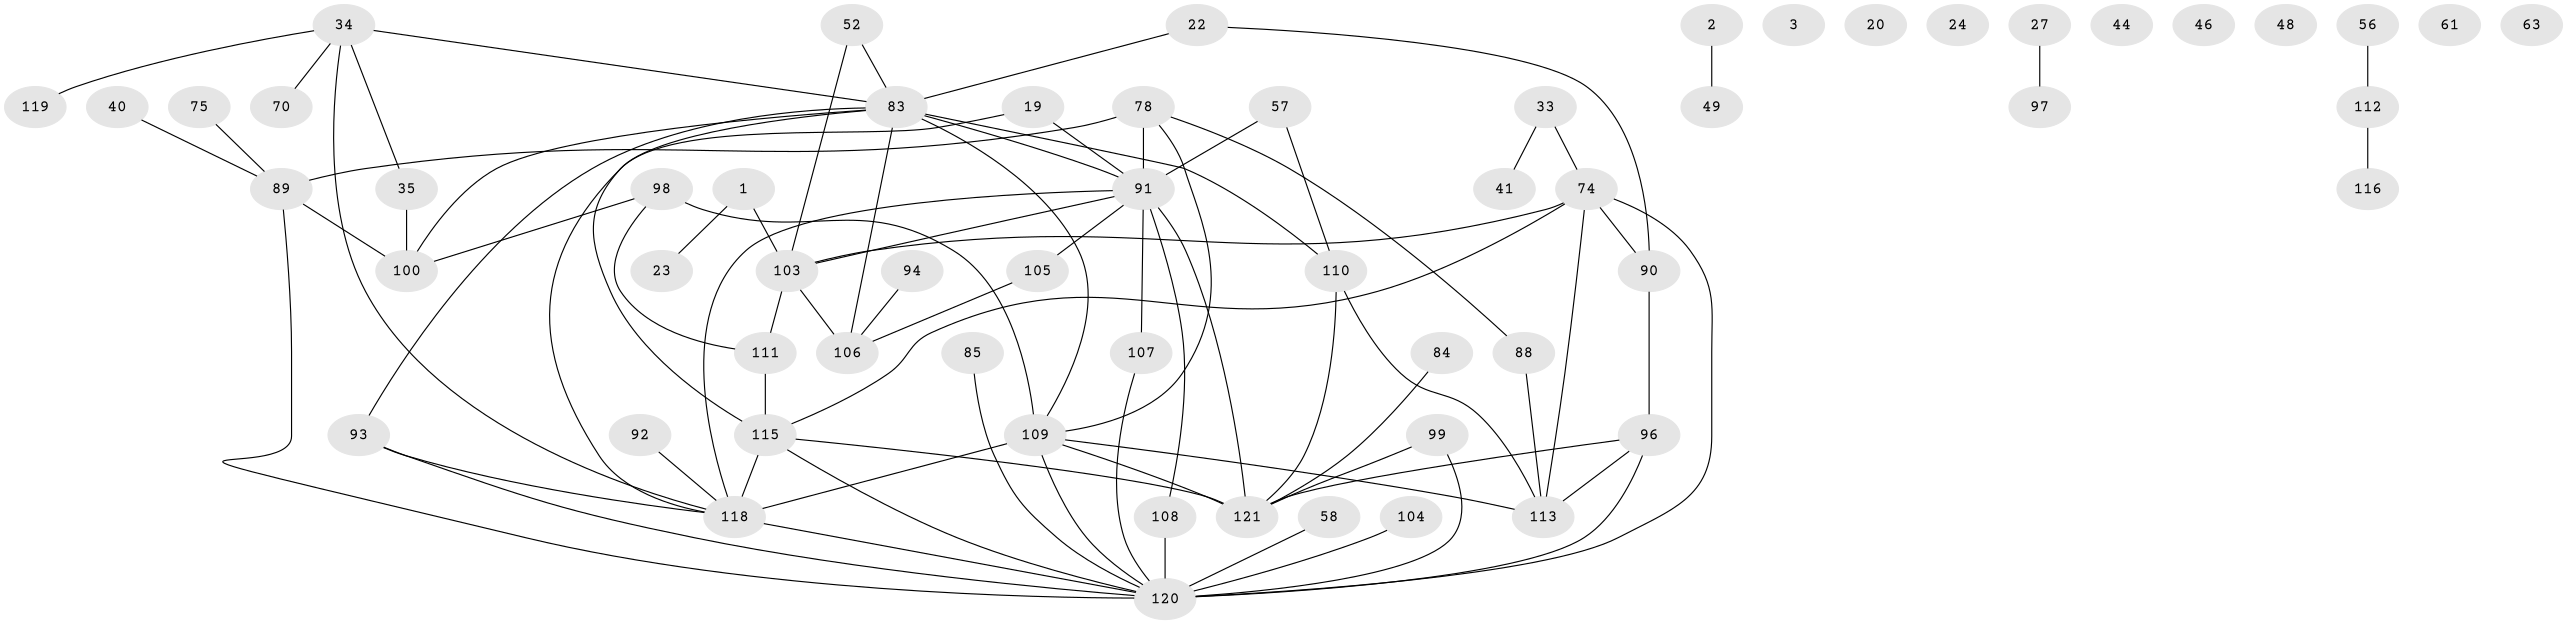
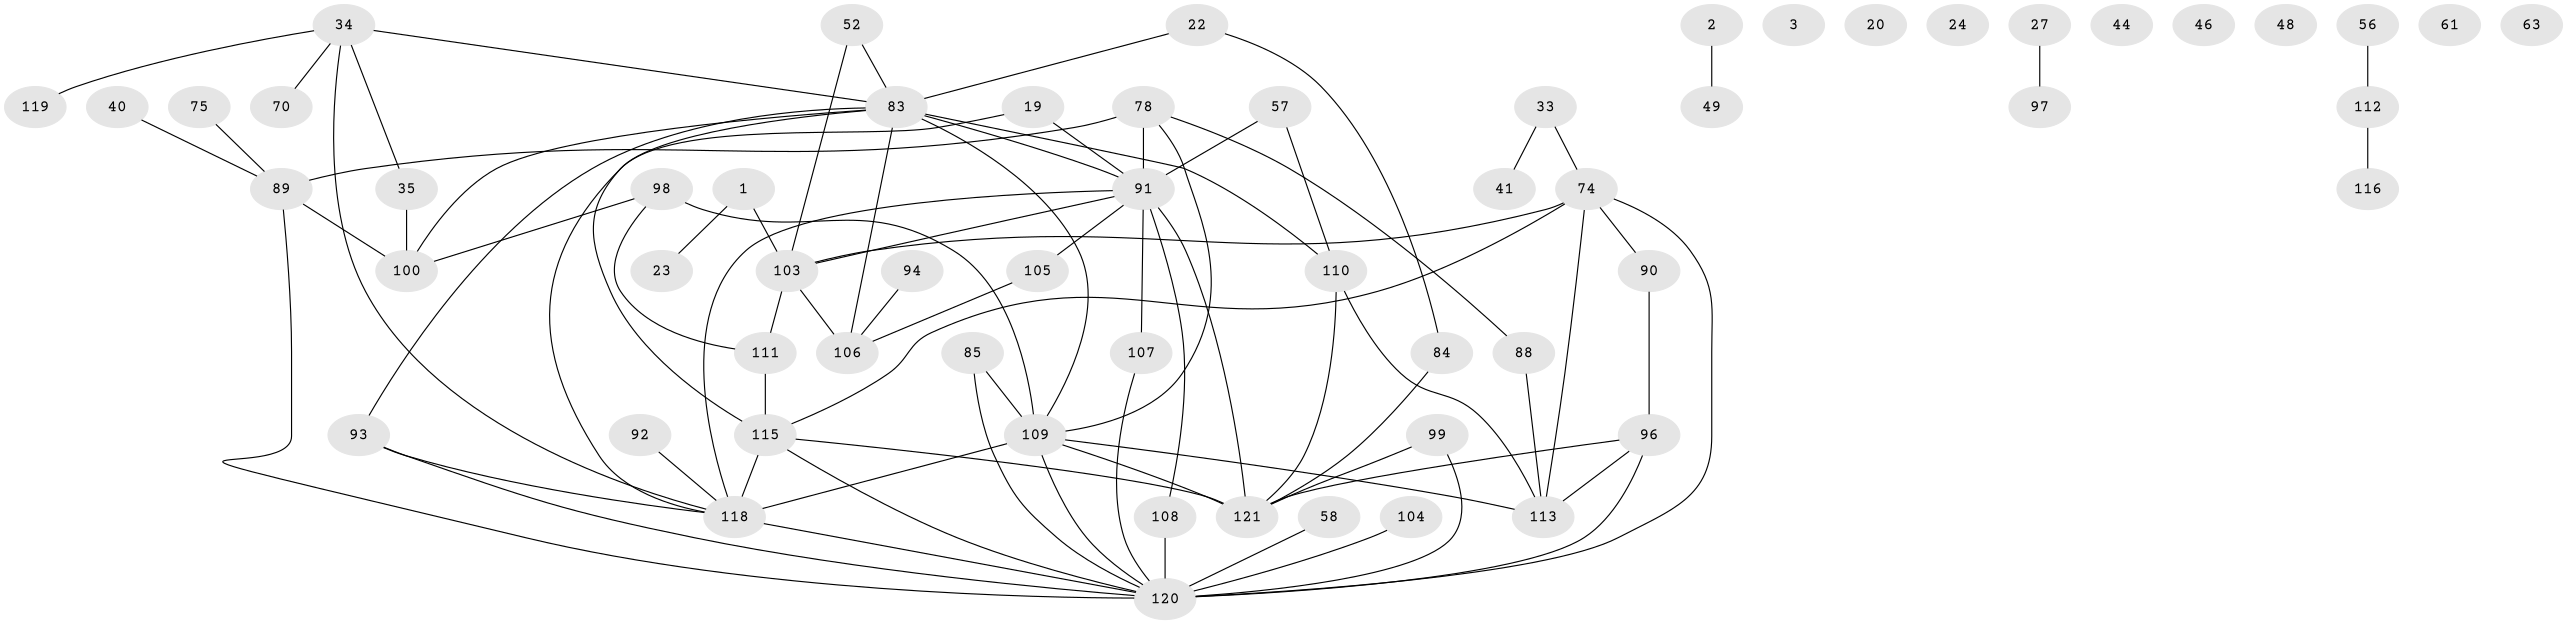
edge "22" -- "90": now "22" -- "84"
edge "85" -- "109": added
